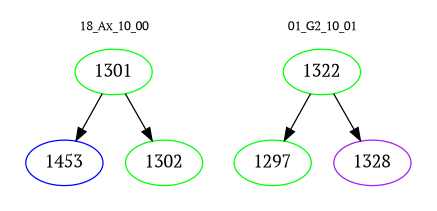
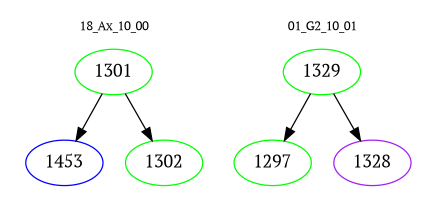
node "1322": label "1322" -> "1329"
